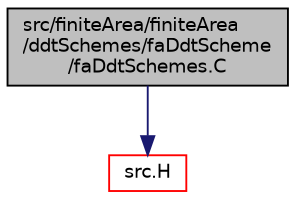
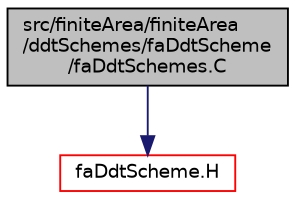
node "src.H": label "src.H" -> "faDdtScheme.H"
